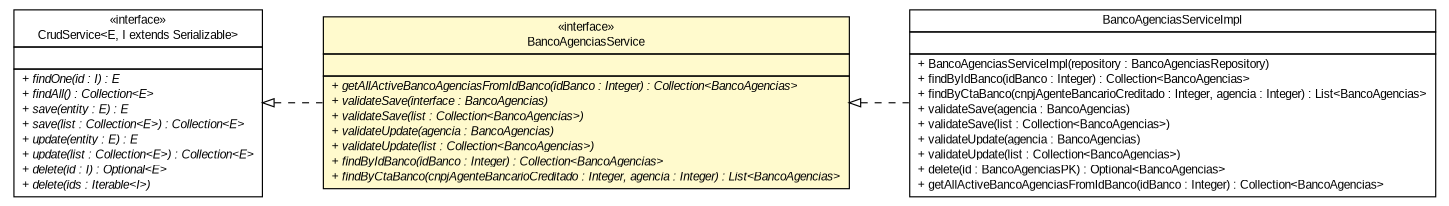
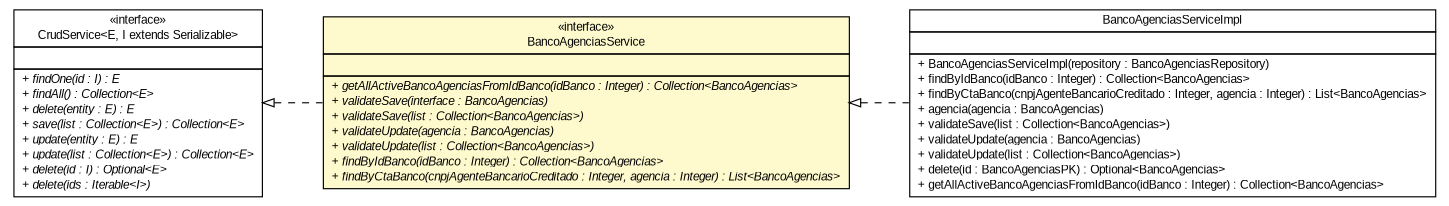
node "CrudService<E, I extends Serializable>": text "+ save(entity : E) : E" -> "+ delete(entity : E) : E"
node "BancoAgenciasServiceImpl": text "+ validateSave(agencia : BancoAgencias)" -> "+ agencia(agencia : BancoAgencias)"
